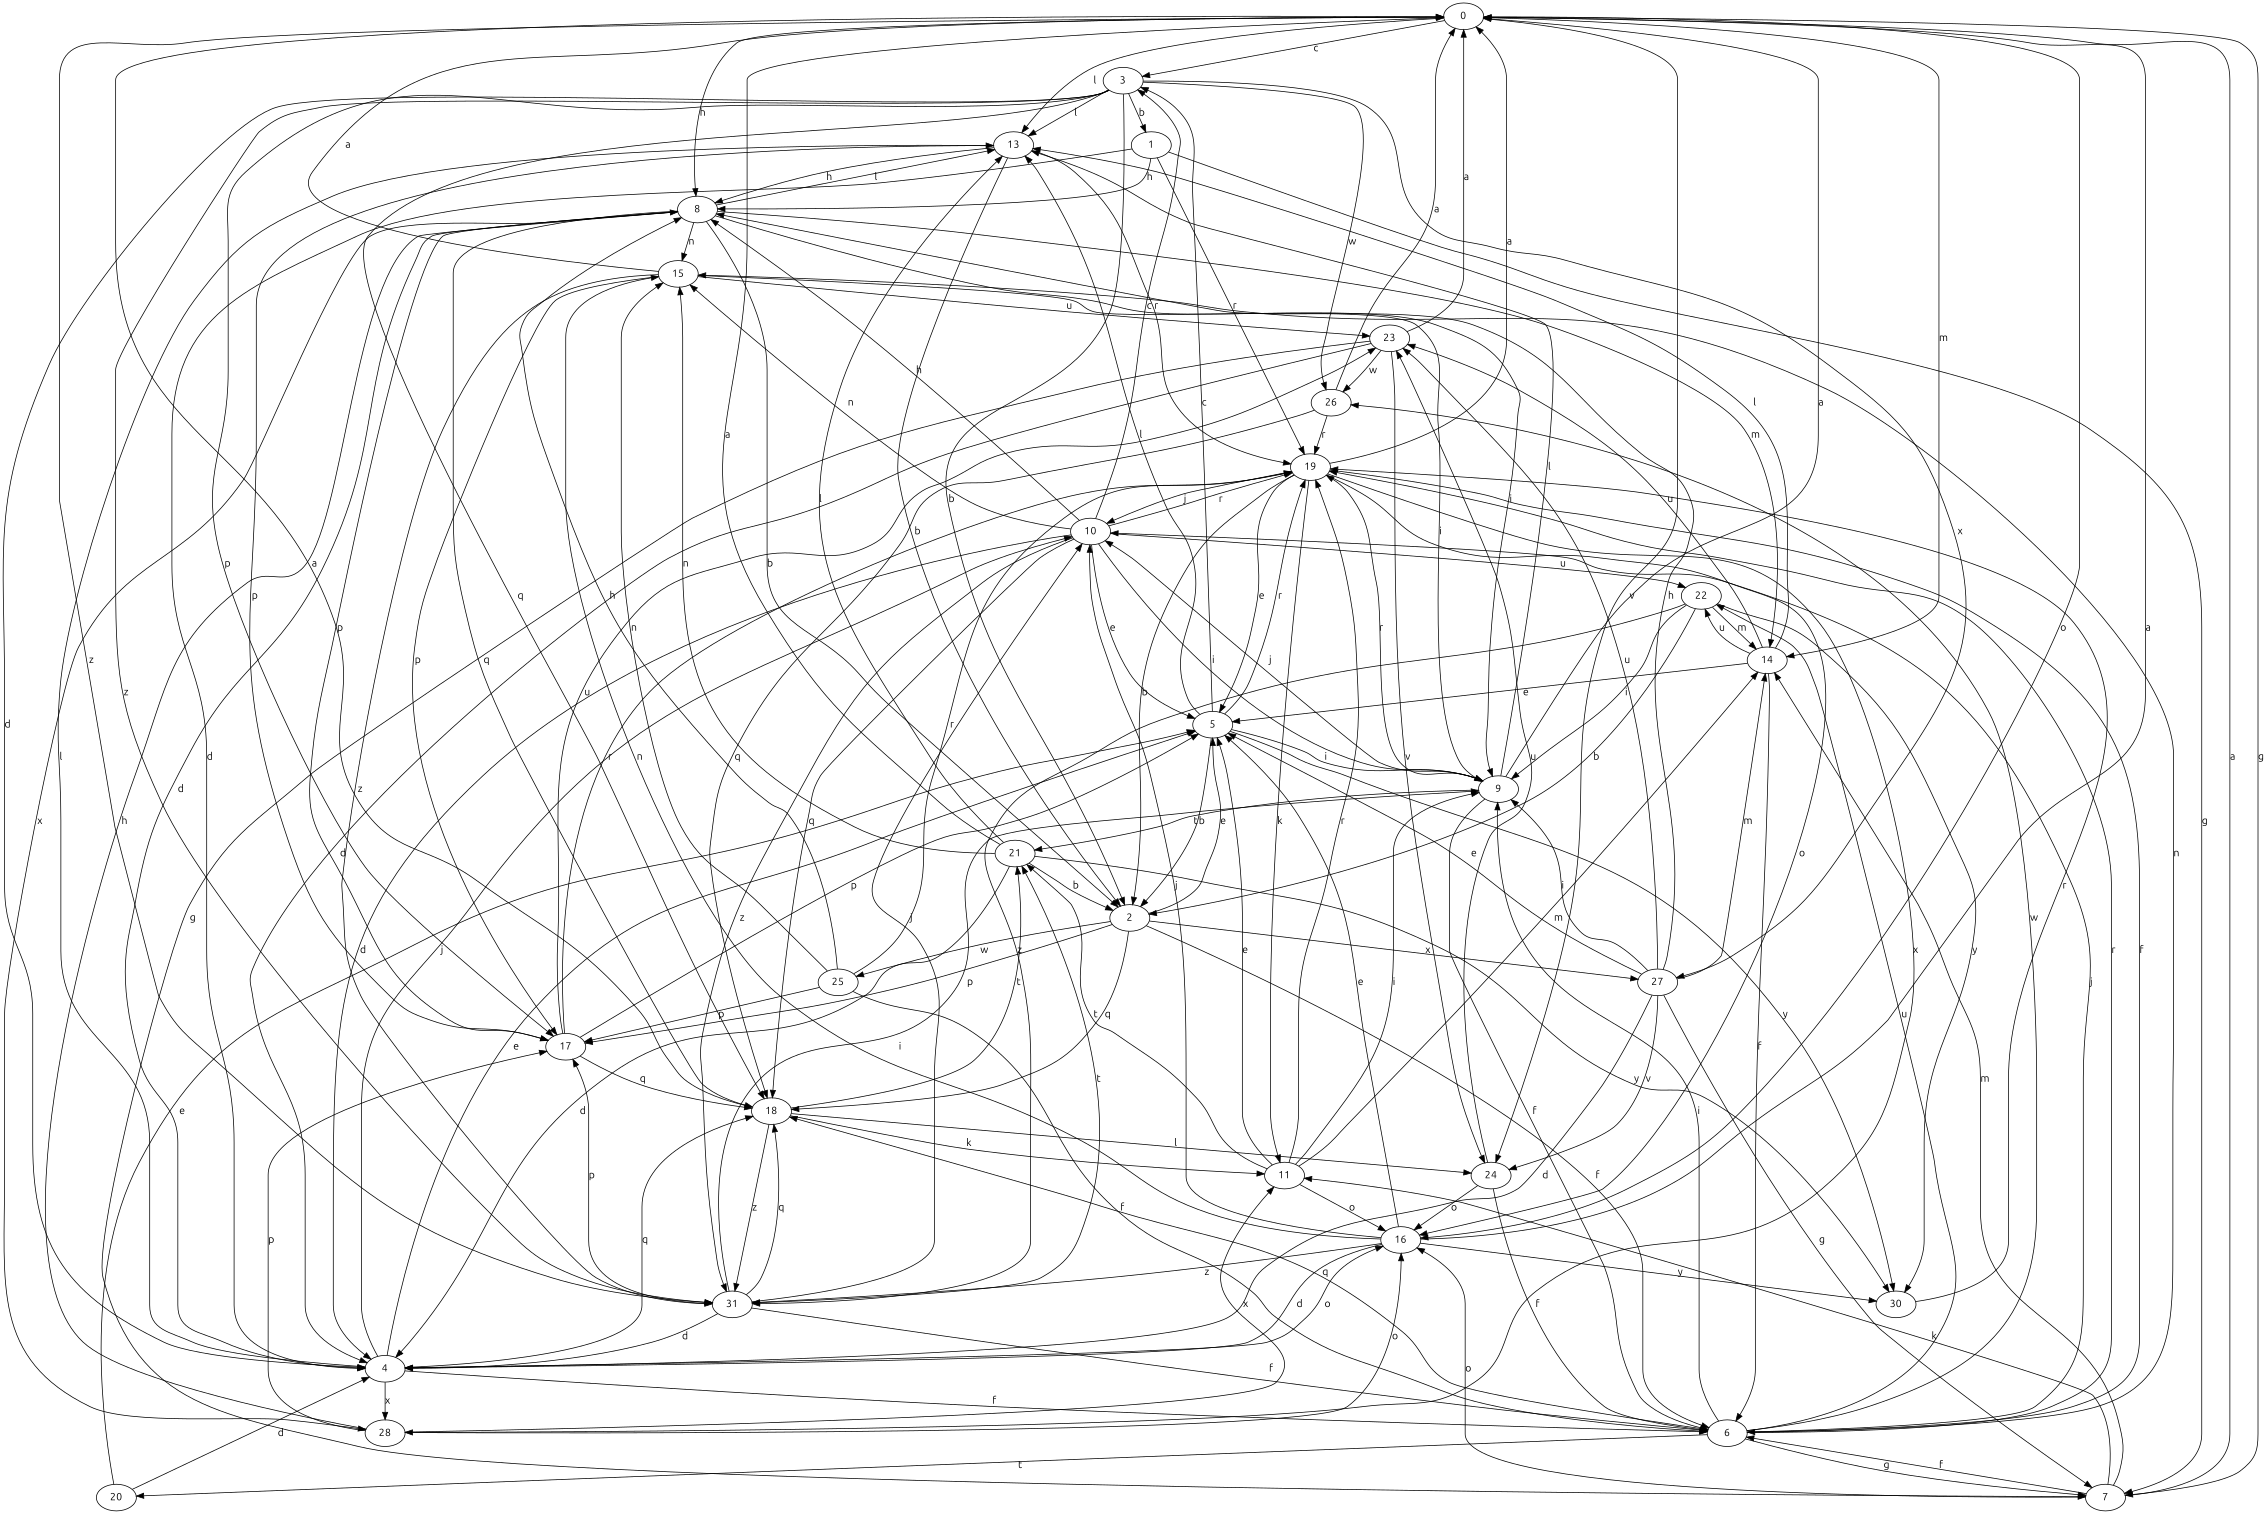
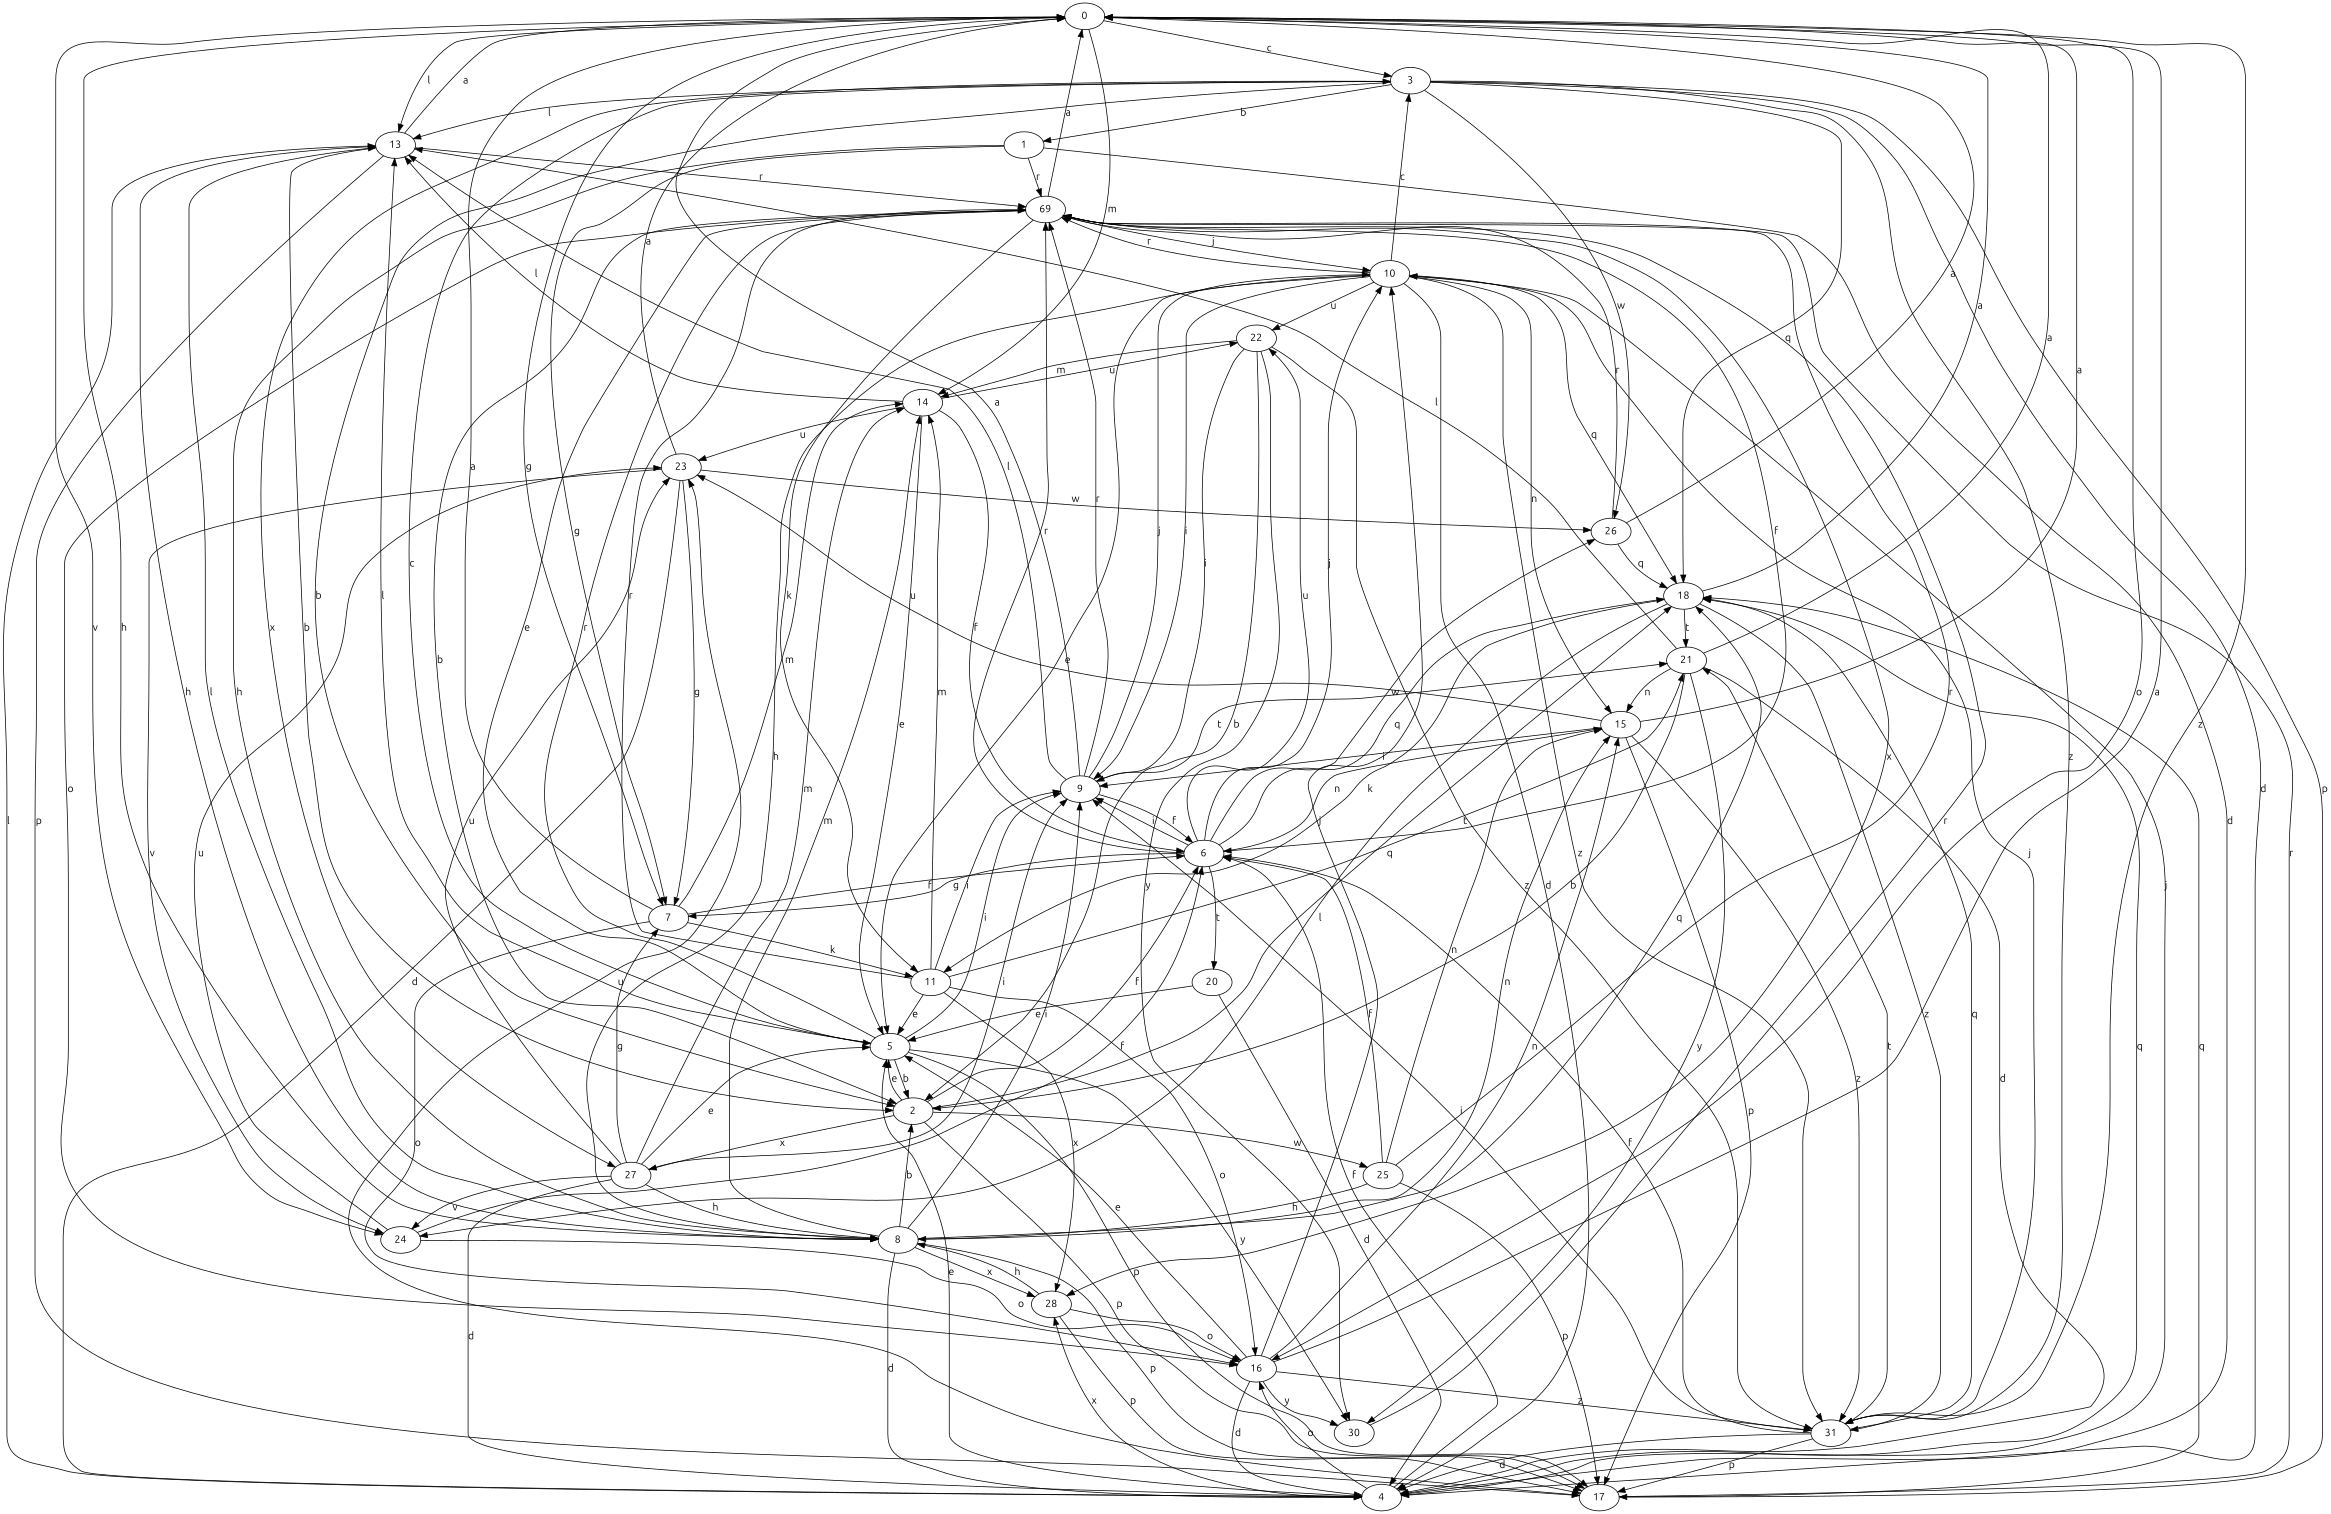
edge "13" -> "0": added, label "a"
node "19": label "19" -> "69"
edge "17" -> "5": reversed
edge "28" -> "11": reversed
